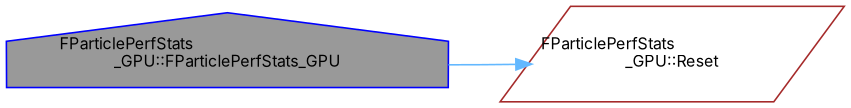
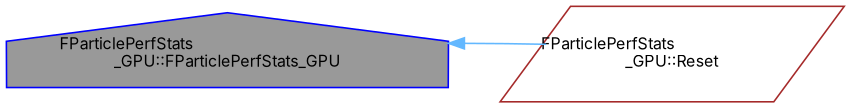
edge "FParticlePerfStats _GPU::FParticlePerfStats_GPU" -> "FParticlePerfStats _GPU::Reset": reversed
